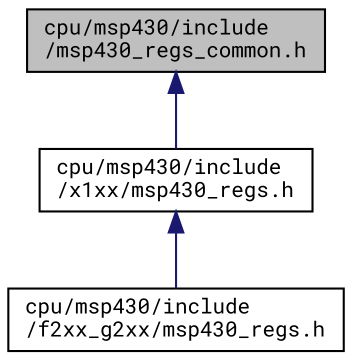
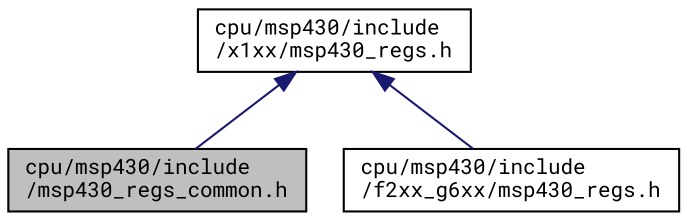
edge "cpu/msp430/include /x1xx/msp430_regs.h" -> "cpu/msp430/include /msp430_regs_common.h": reversed
node "cpu/msp430/include /f2xx_g2xx/msp430_regs.h": label "cpu/msp430/include /f2xx_g2xx/msp430_regs.h" -> "cpu/msp430/include /f2xx_g6xx/msp430_regs.h"
